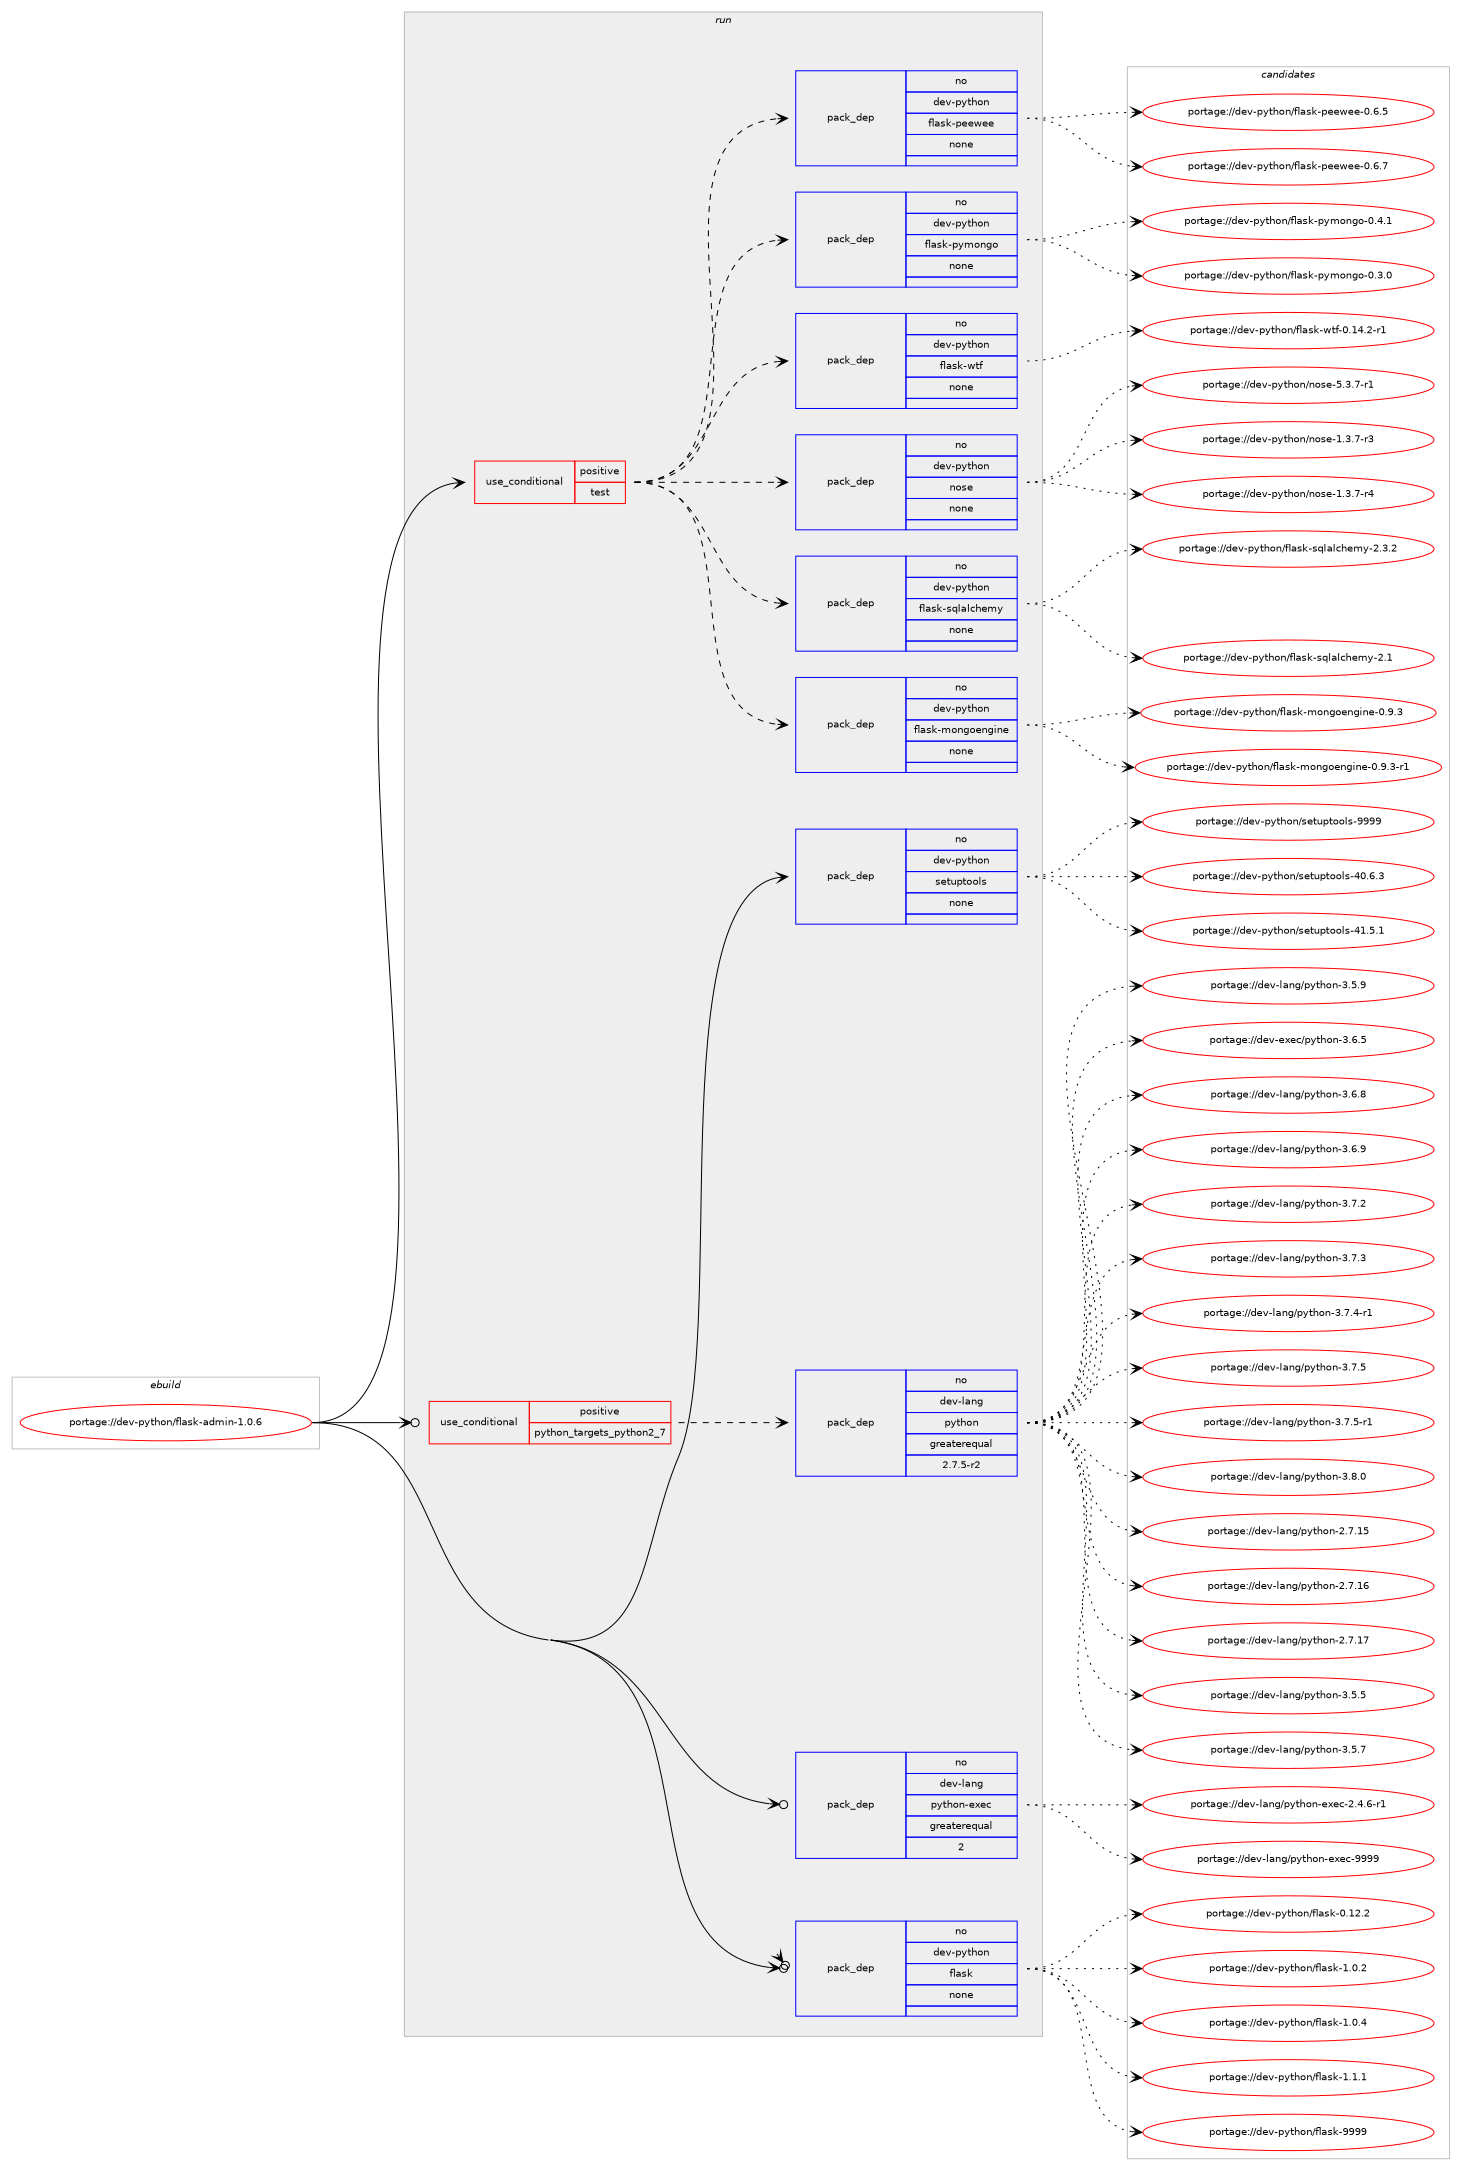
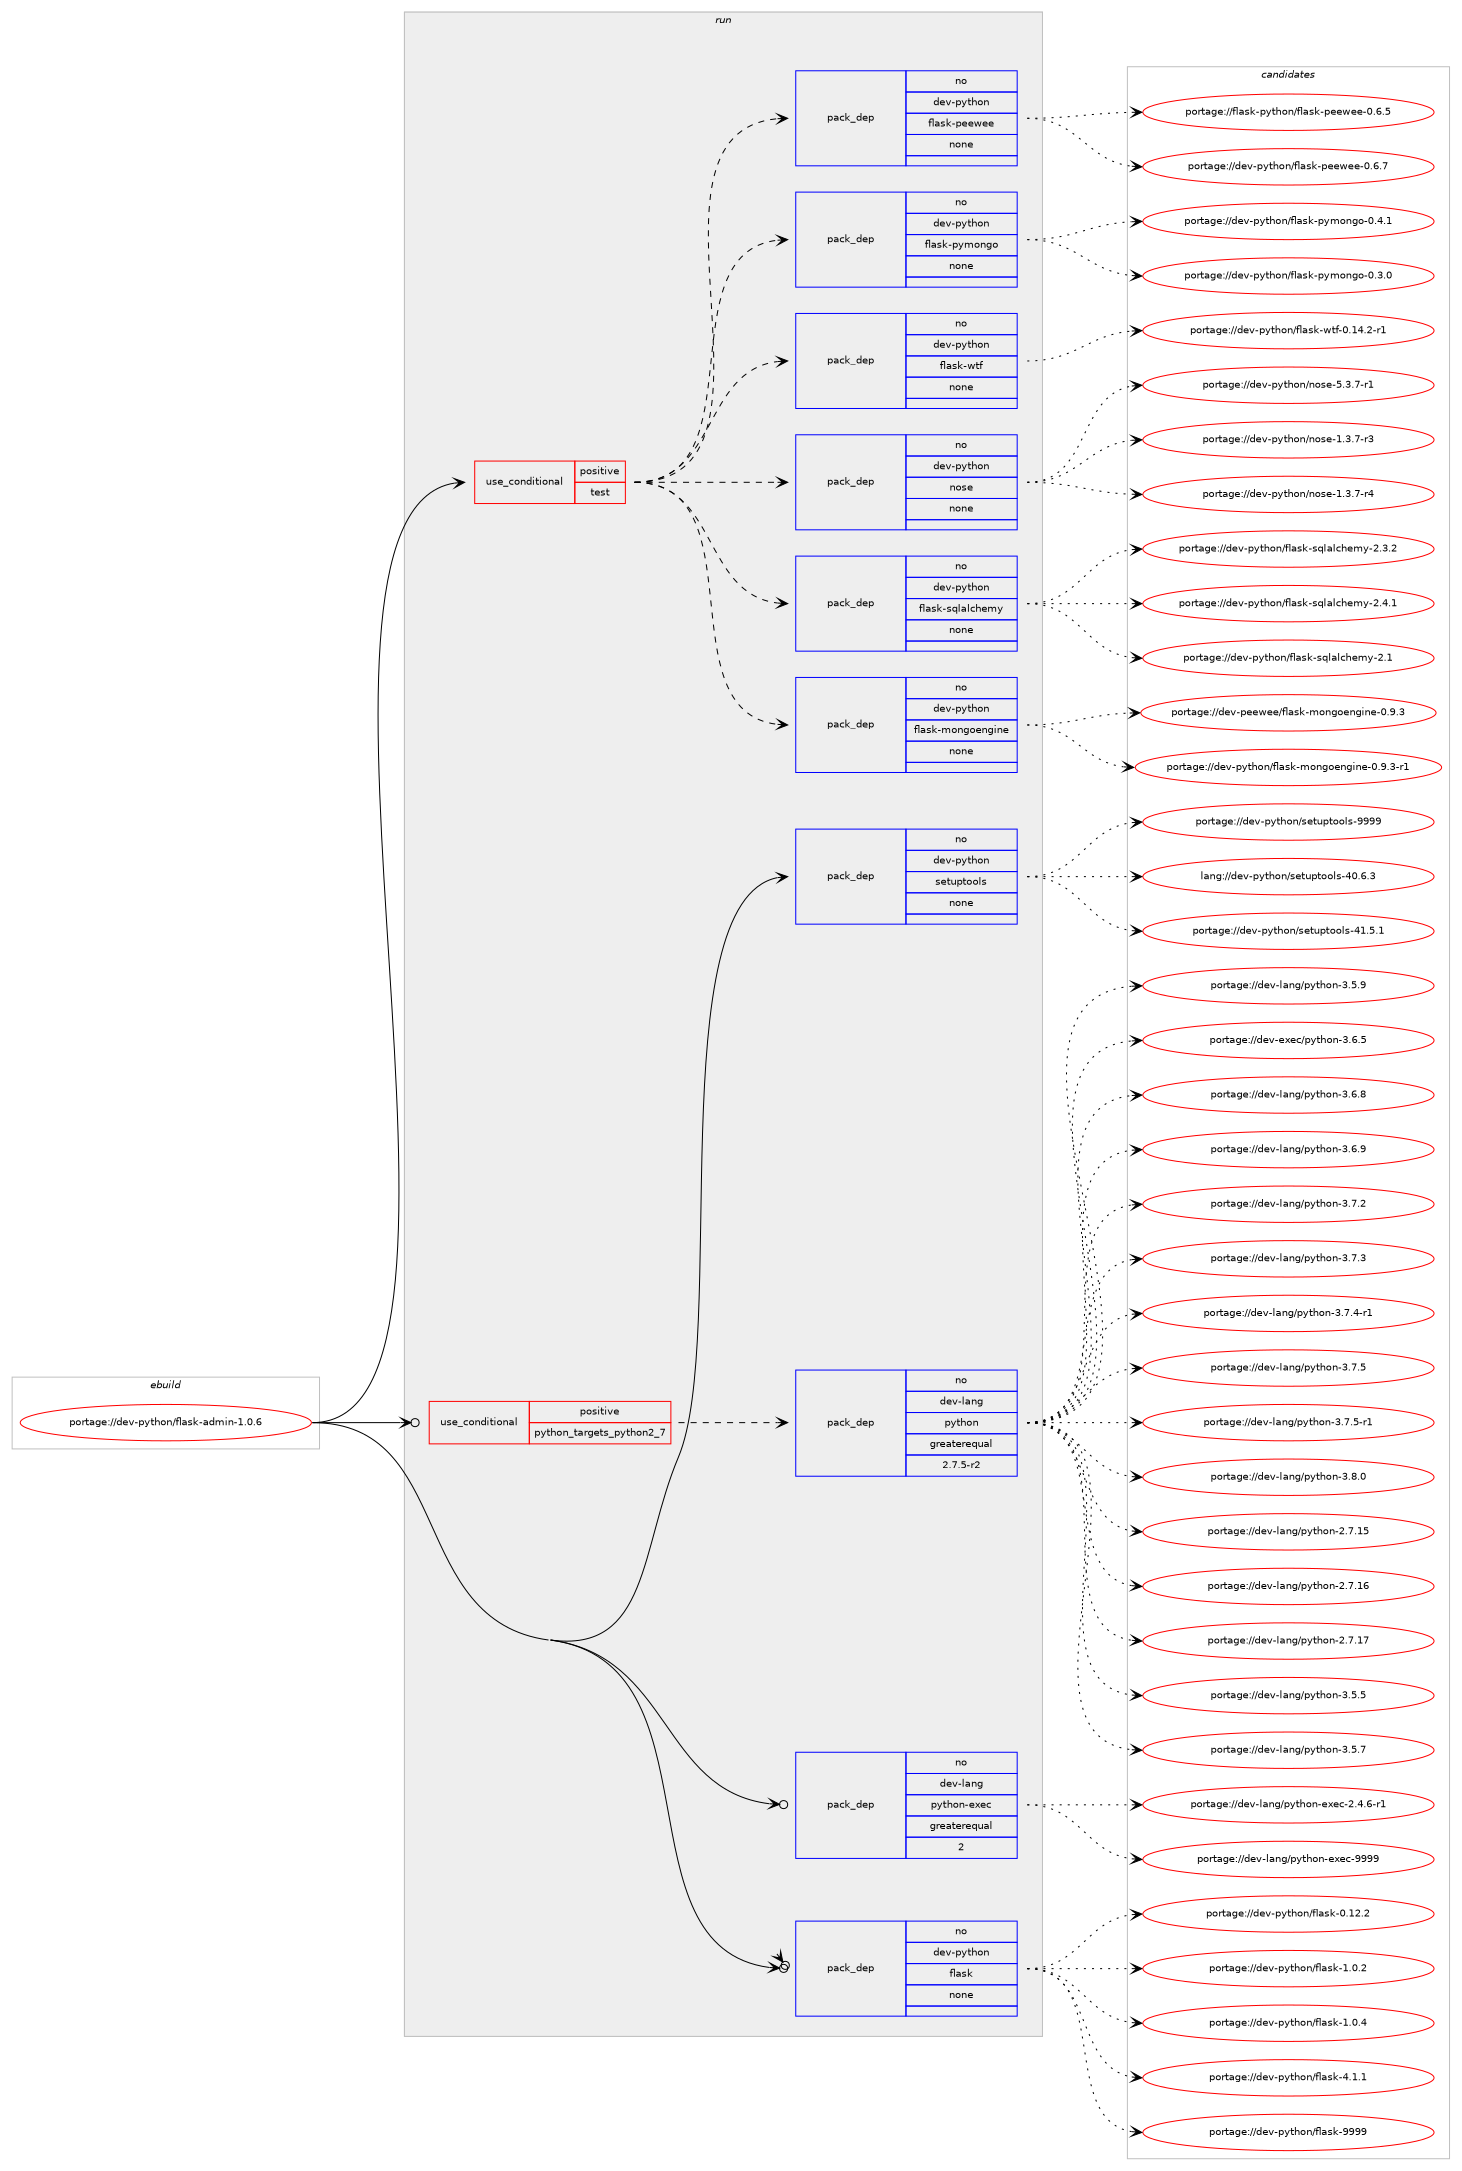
node "portage://dev-python/flask-peewee-0.6.5": label "portage://dev-python/flask-peewee-0.6.5" -> "portage://flask-python/flask-peewee-0.6.5"
node "portage://dev-python/flask-sqlalchemy-2.4.1": added
node "portage://dev-python/flask-mongoengine-0.9.3": label "portage://dev-python/flask-mongoengine-0.9.3" -> "portage://dev-peewee/flask-mongoengine-0.9.3"
node "portage://dev-python/setuptools-40.6.3": label "portage://dev-python/setuptools-40.6.3" -> "lang://dev-python/setuptools-40.6.3"
node "portage://dev-python/flask-1.1.1": label "portage://dev-python/flask-1.1.1" -> "portage://dev-python/flask-4.1.1"
